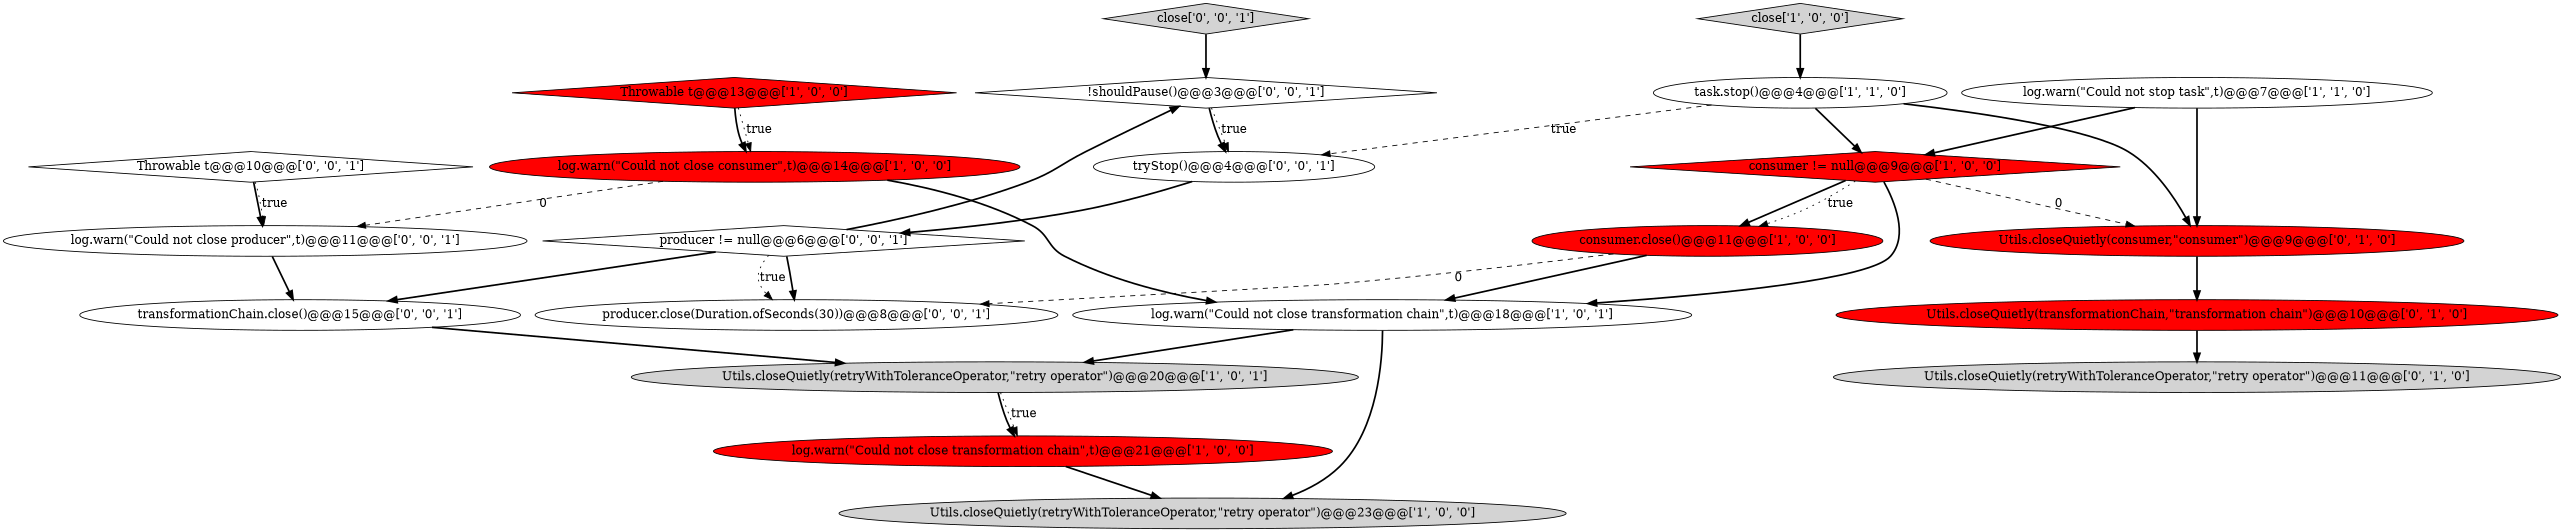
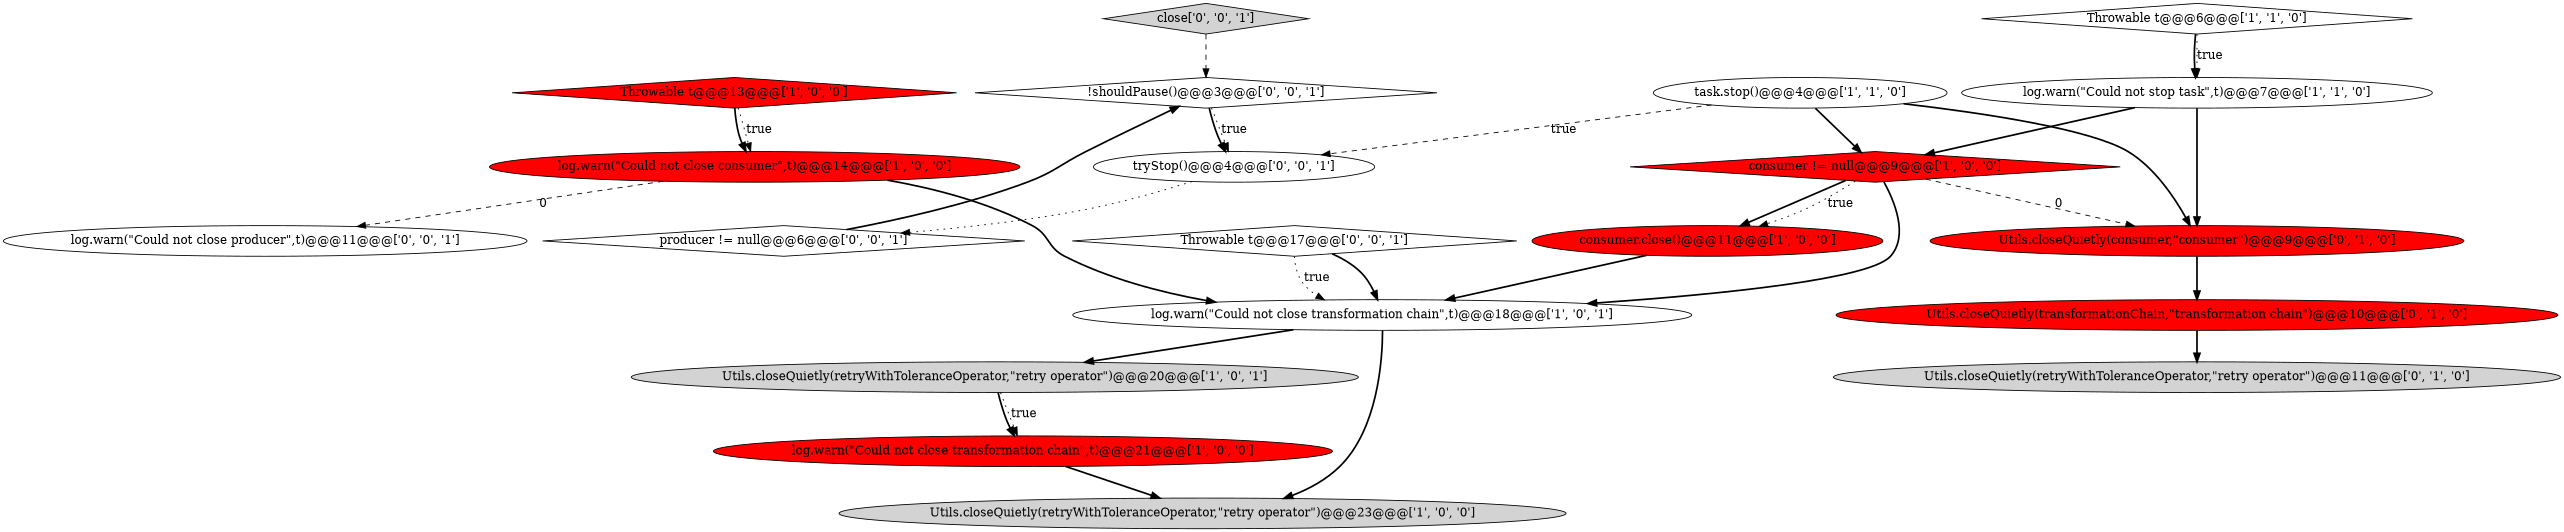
node "close['1', '0', '0']": removed
node "Throwable t@@@6@@@['1', '1', '0']": added
edge "close['0', '0', '1']" -> "!shouldPause()@@@3@@@['0', '0', '1']": style bold -> dashed
node "Throwable t@@@10@@@['0', '0', '1']": removed
edge "tryStop()@@@4@@@['0', '0', '1']" -> "producer != null@@@6@@@['0', '0', '1']": style bold -> dotted
node "Throwable t@@@17@@@['0', '0', '1']": added
node "transformationChain.close()@@@15@@@['0', '0', '1']": removed
node "producer.close(Duration.ofSeconds(30))@@@8@@@['0', '0', '1']": removed
